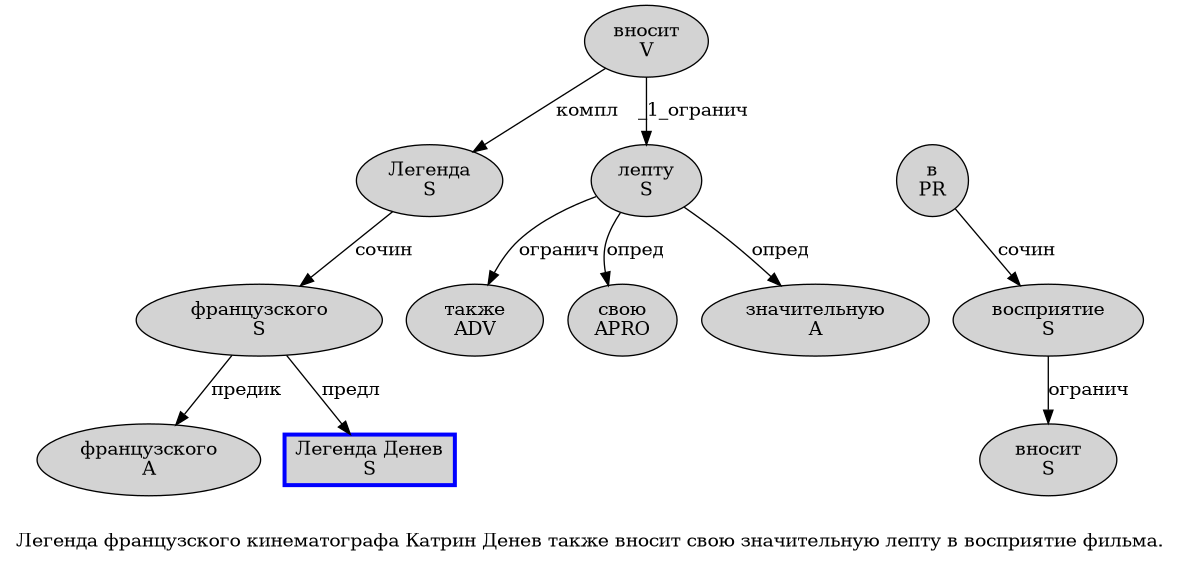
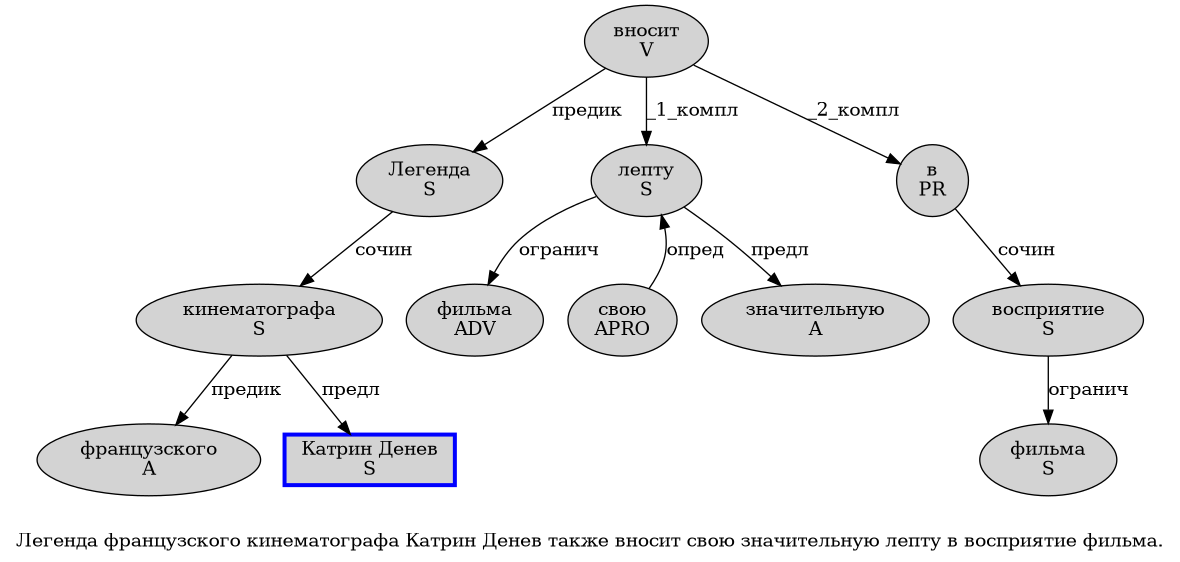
edge "вносит V" -> "Легенда S": label "компл" -> "предик"
edge "вносит V" -> "лепту S": label "_1_огранич" -> "_1_компл"
edge "вносит V" -> "в PR": added, label "_2_компл"
edge "лепту S" -> "свою APRO": reversed
edge "лепту S" -> "значительную A": label "опред" -> "предл"
node "французского S": label "французского S" -> "кинематографа S"
node "также ADV": label "также ADV" -> "фильма ADV"
node "Легенда Денев S": label "Легенда Денев S" -> "Катрин Денев S"
node "вносит S": label "вносит S" -> "фильма S"
